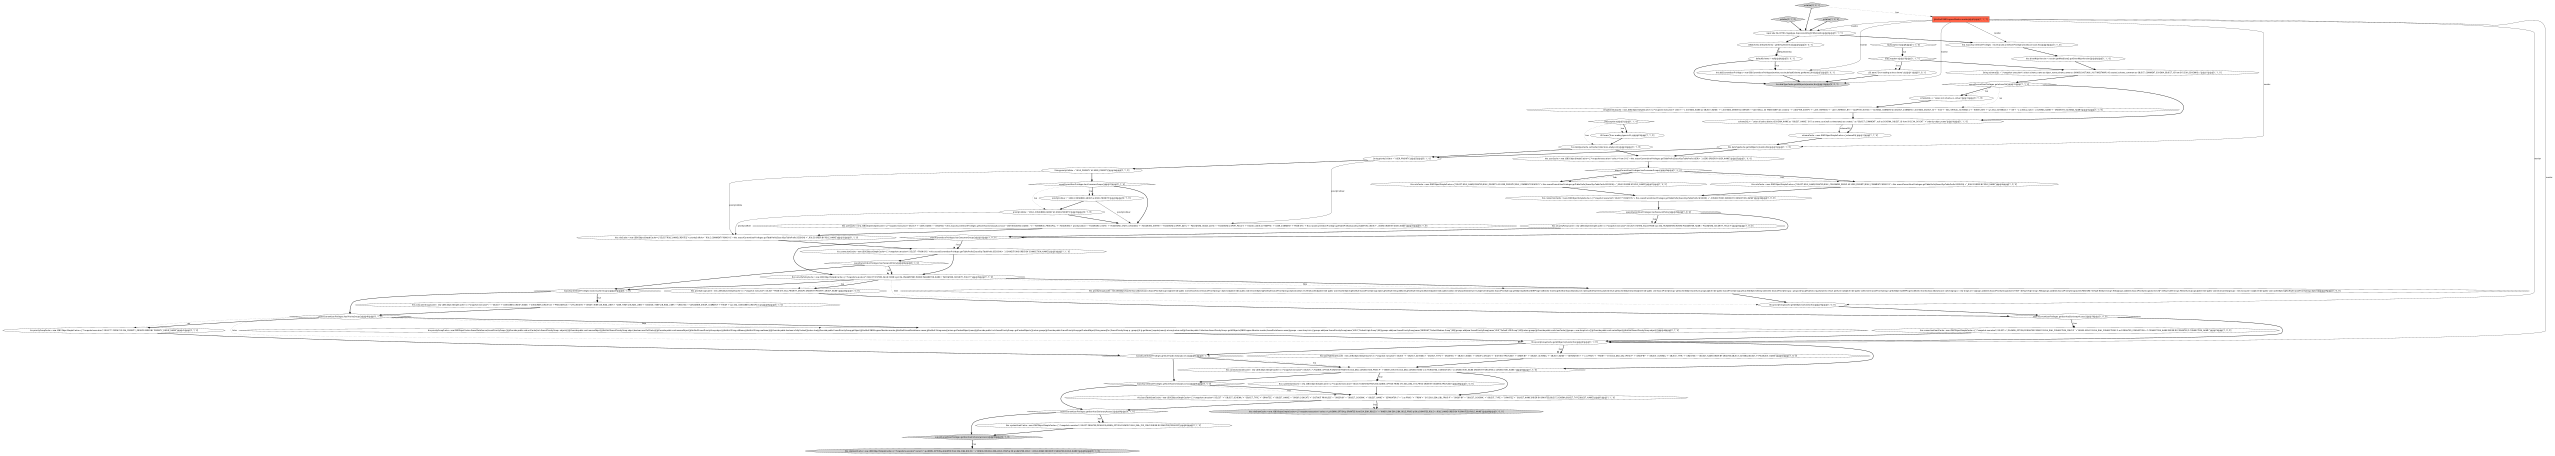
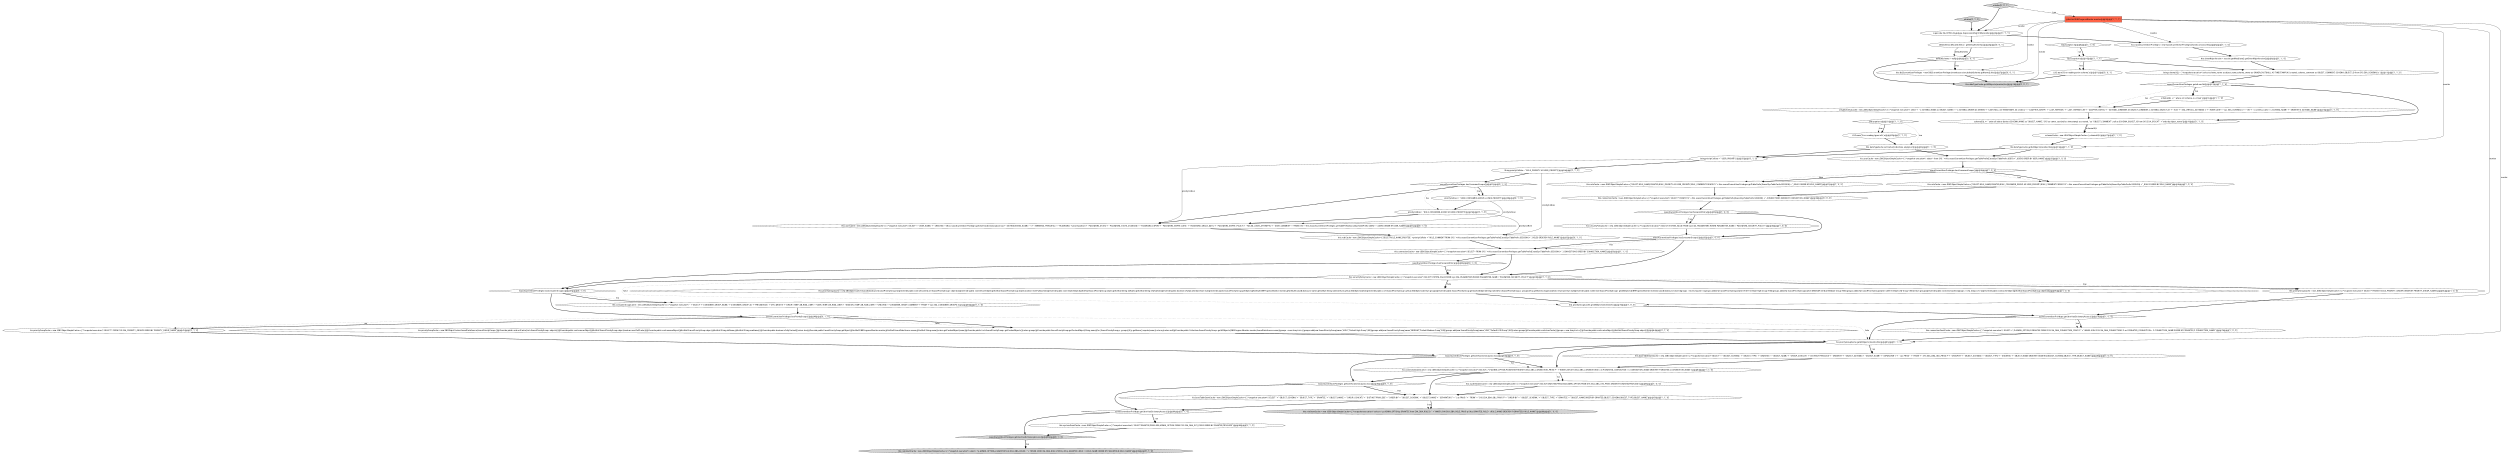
edge "initialize['0', '0', '1']" -> "@NotNull DBRProgressMonitor monitor@@@2@@@['1', '1', '1']": style dotted -> solid
node "initialize['1', '0', '0']": removed
node "defaultSchema != null@@@6@@@['0', '0', '1']": shape ellipse -> diamond
